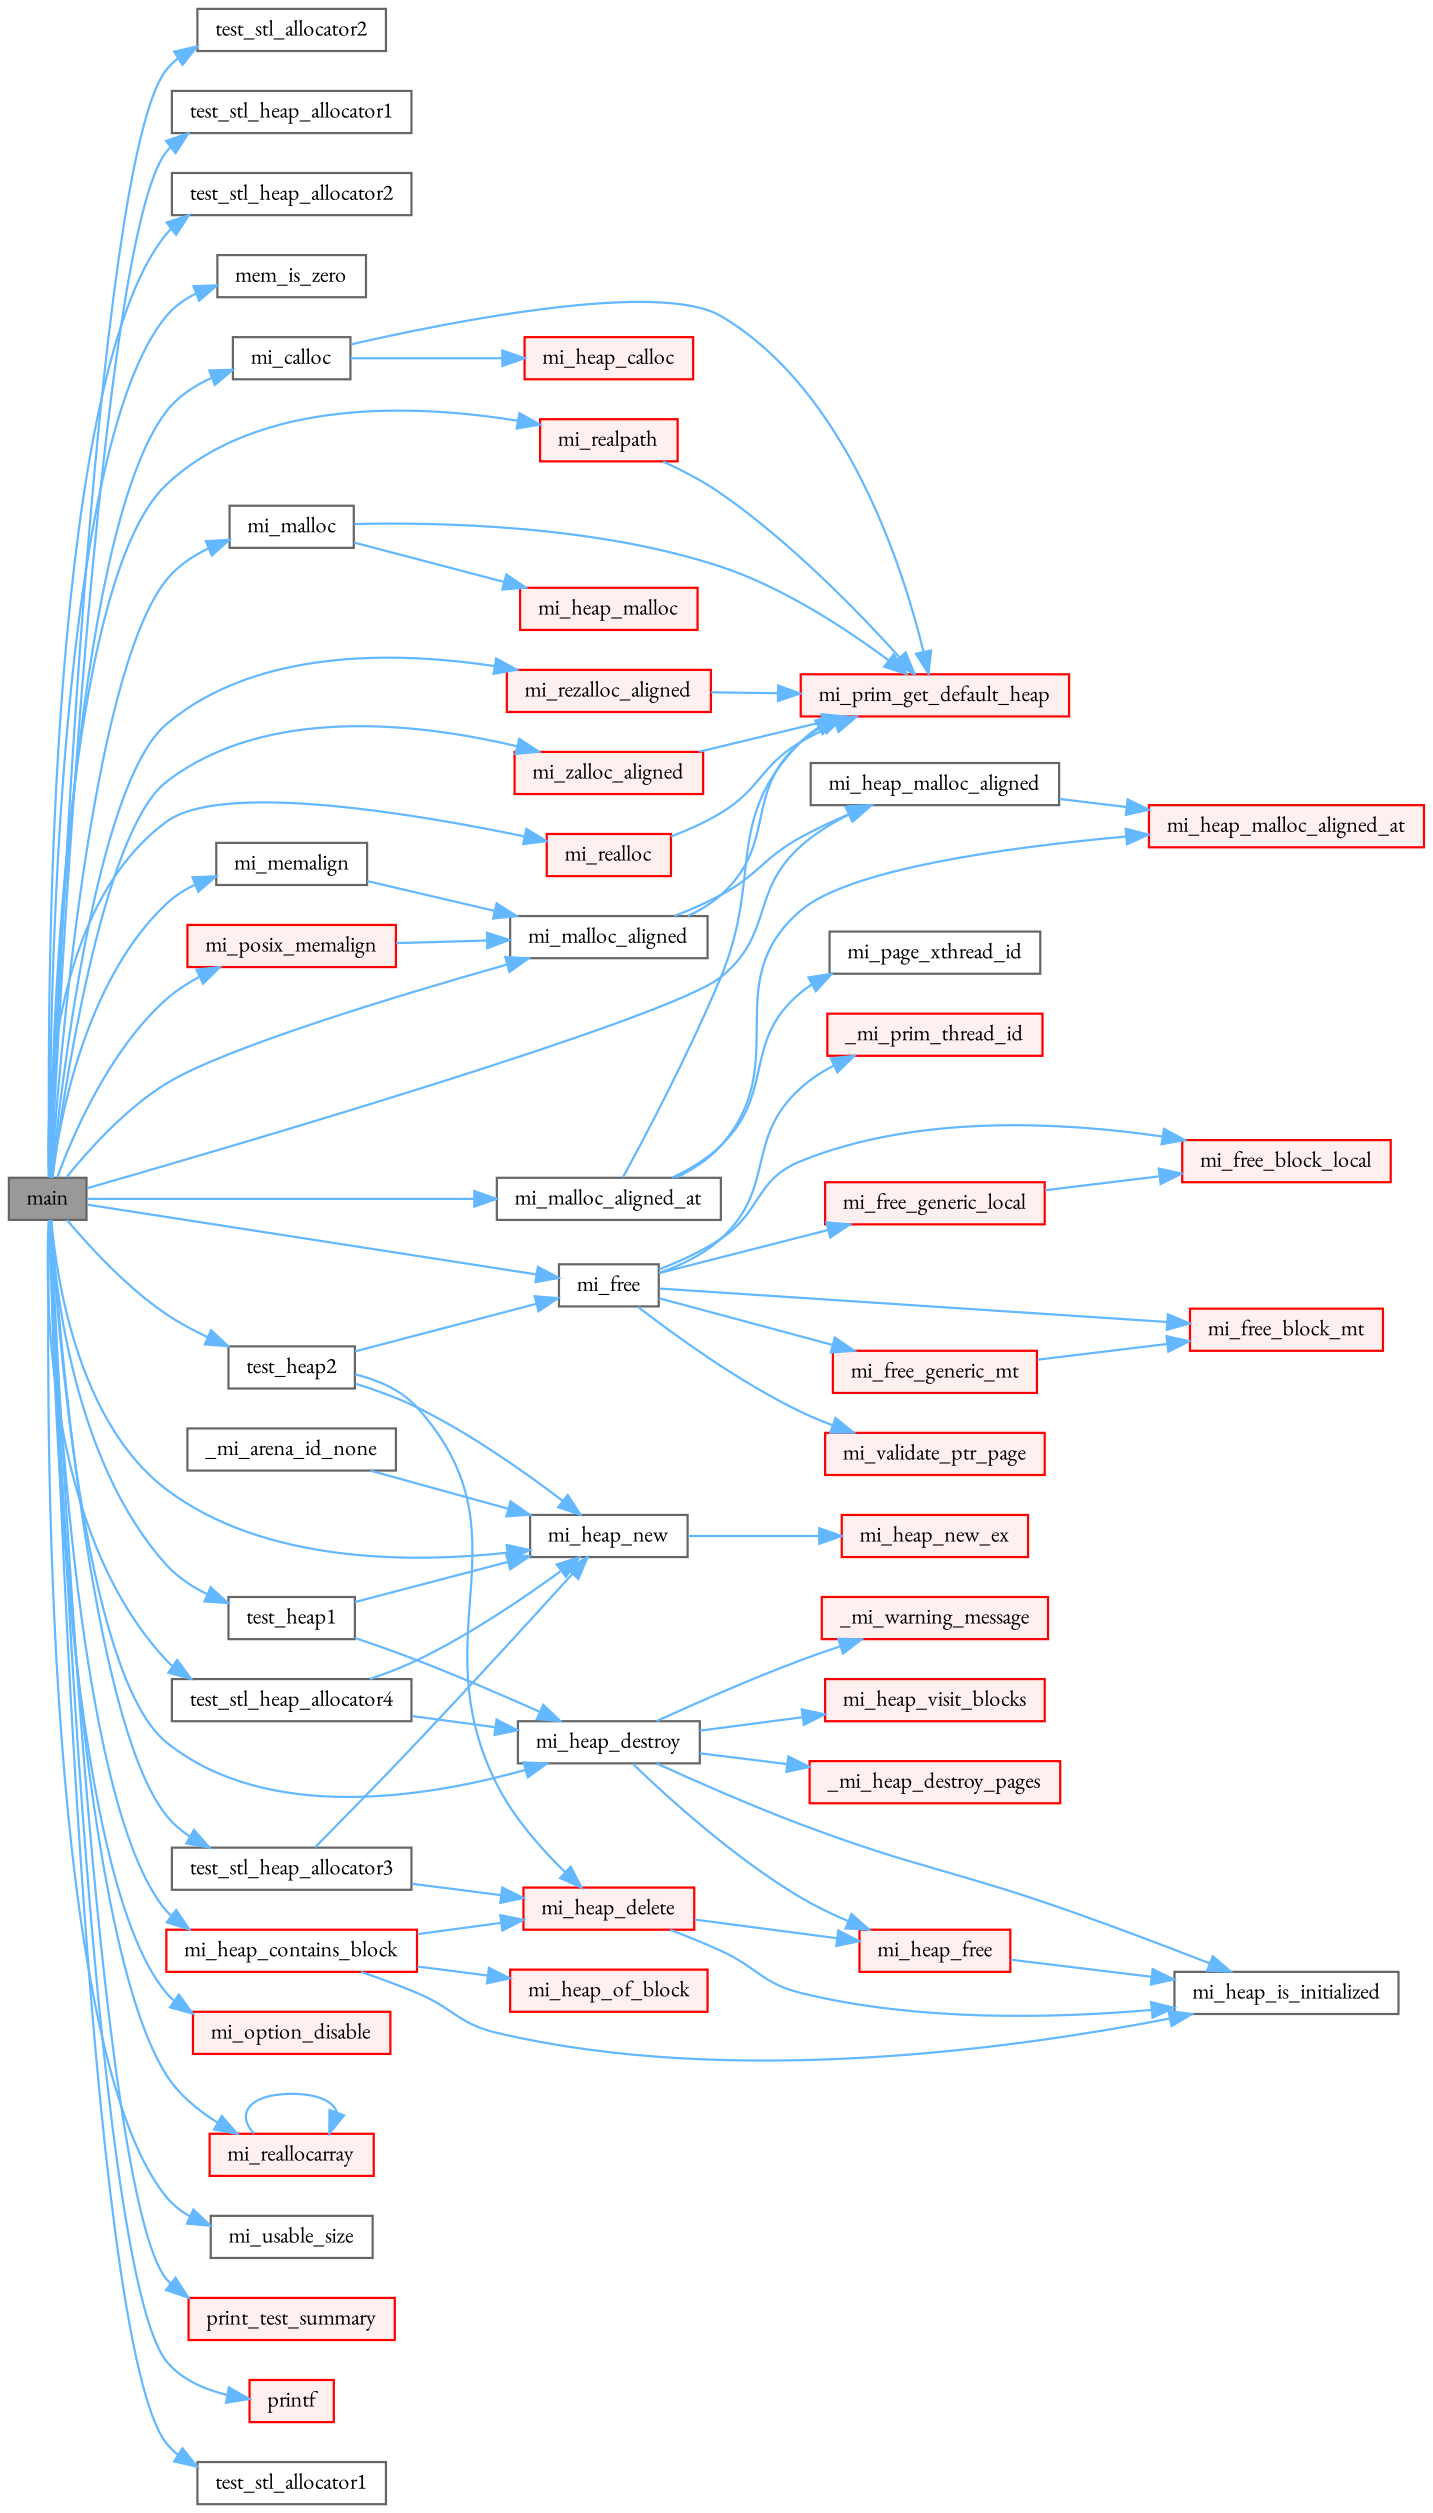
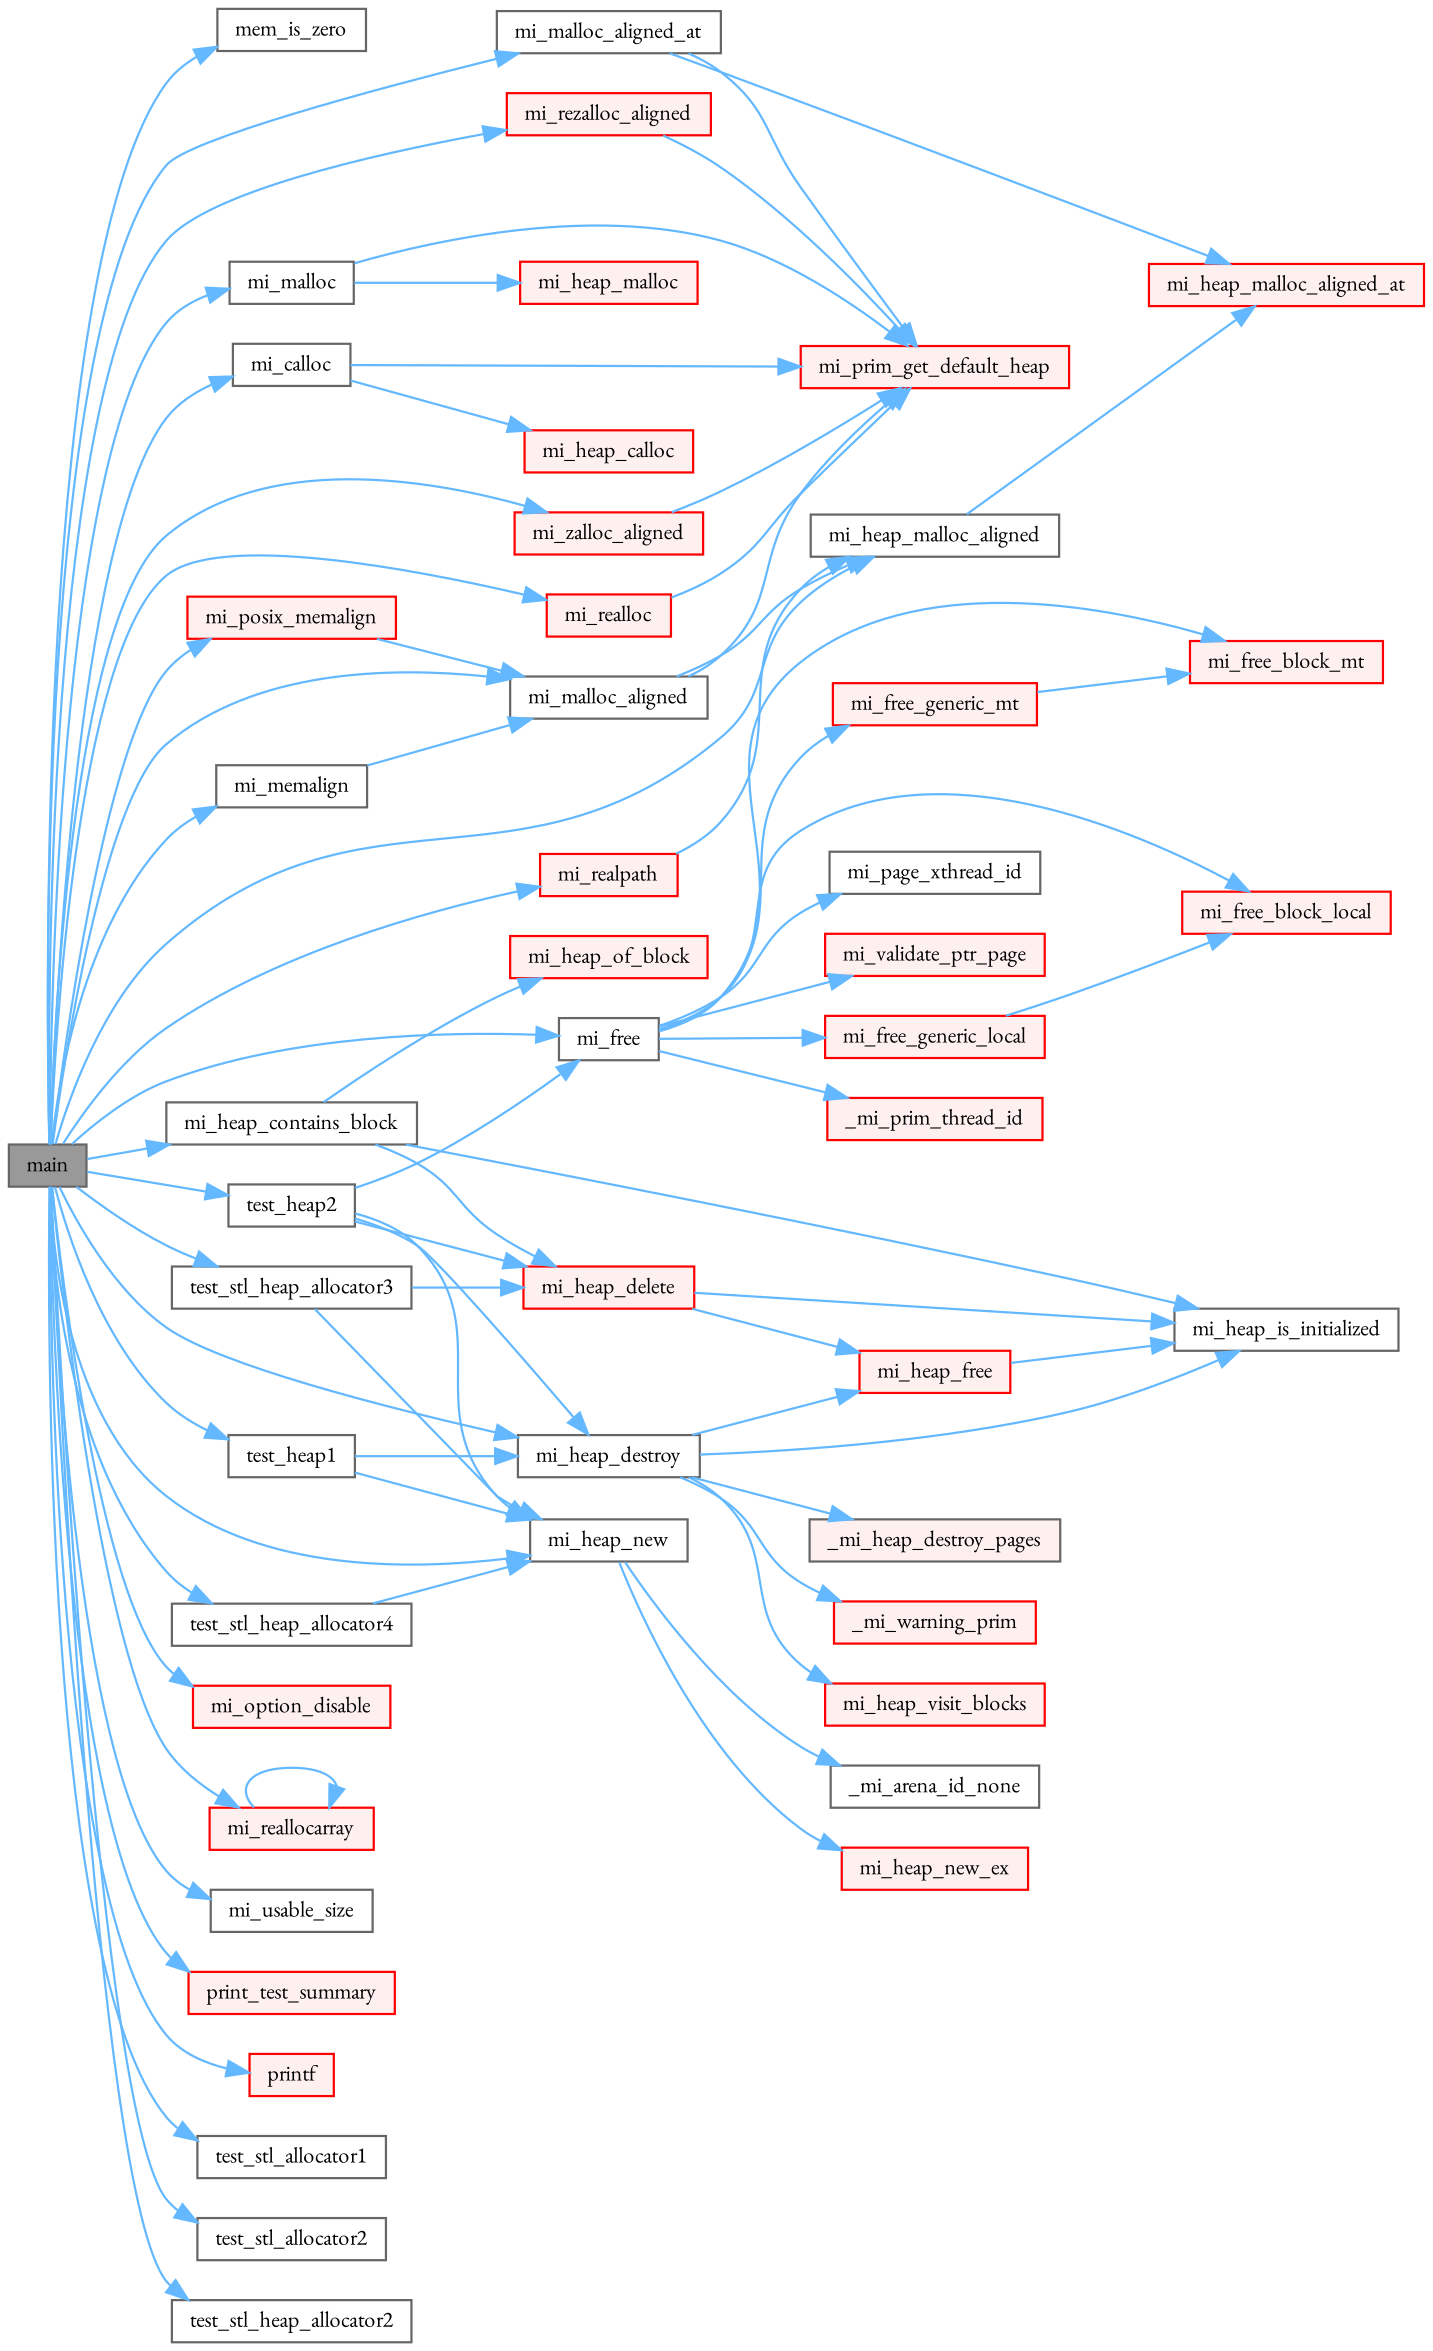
node "test_stl_heap_allocator1": removed
edge "mi_realpath" -> "mi_prim_get_default_heap": now "mi_realpath" -> "mi_heap_malloc_aligned"
edge "mi_malloc_aligned_at" -> "mi_page_xthread_id": now "mi_free" -> "mi_page_xthread_id"
edge "_mi_arena_id_none" -> "mi_heap_new": reversed
node "_mi_warning_message": label "_mi_warning_message" -> "_mi_warning_prim"
edge "test_stl_heap_allocator4" -> "mi_heap_destroy": now "test_heap2" -> "mi_heap_destroy"
node "_mi_heap_destroy_pages": color red -> grey40
node "mi_heap_contains_block": color red -> grey40
